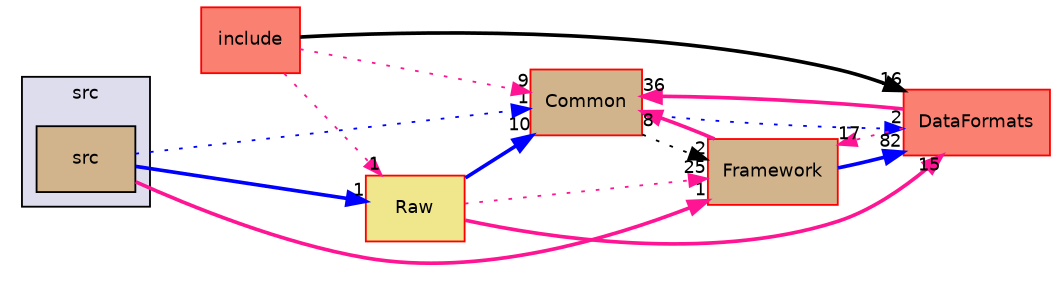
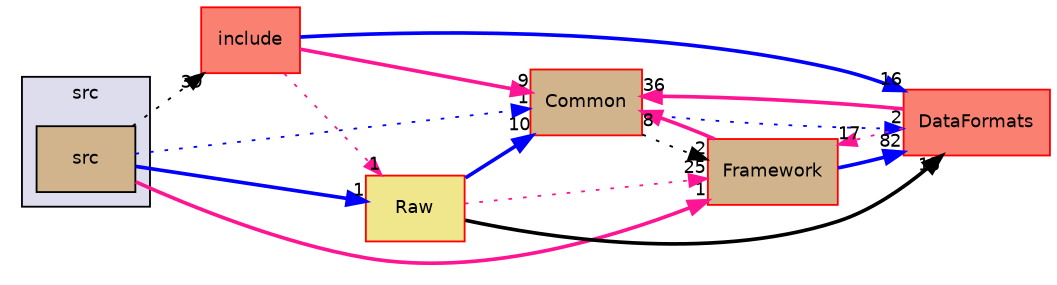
edge "include" -> "DataFormats": color black -> blue
edge "include" -> "Common": style dotted -> bold
edge "src" -> "include": added
edge "Raw" -> "DataFormats": color deeppink -> black
